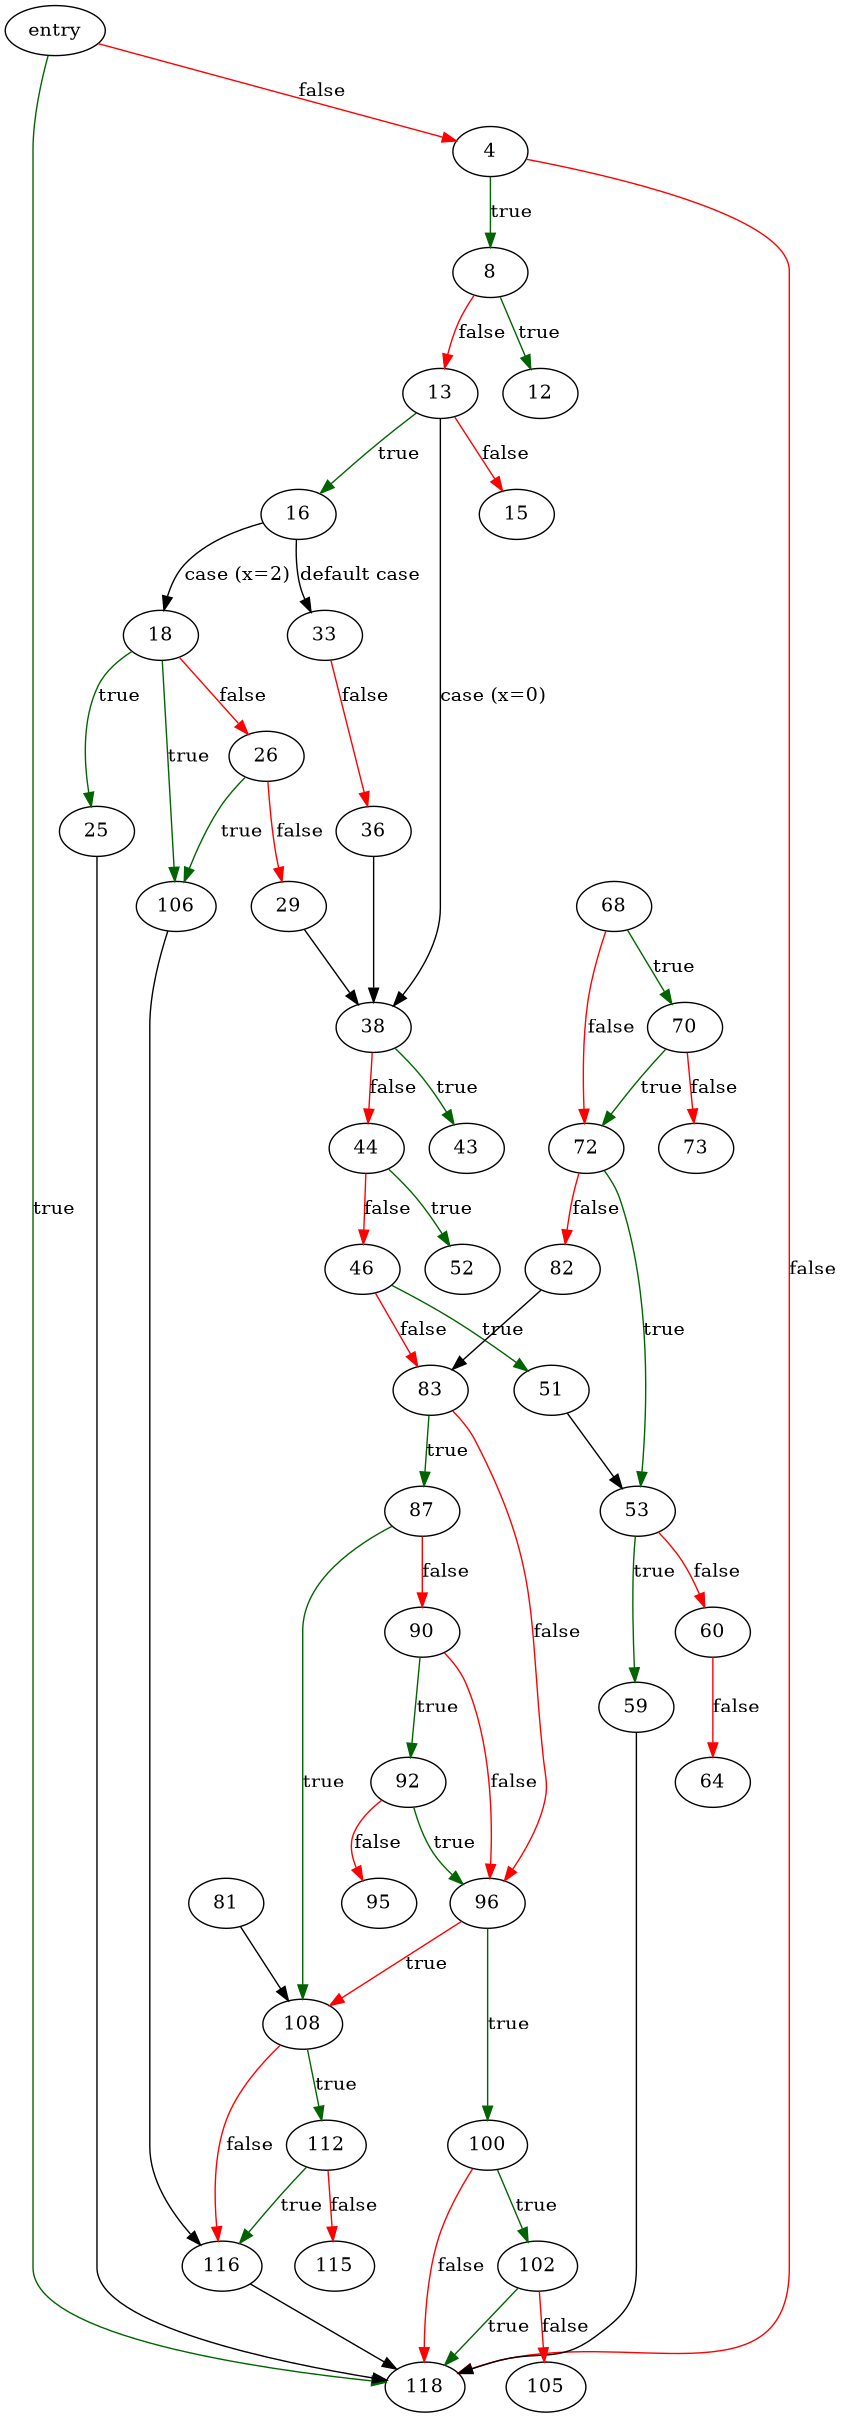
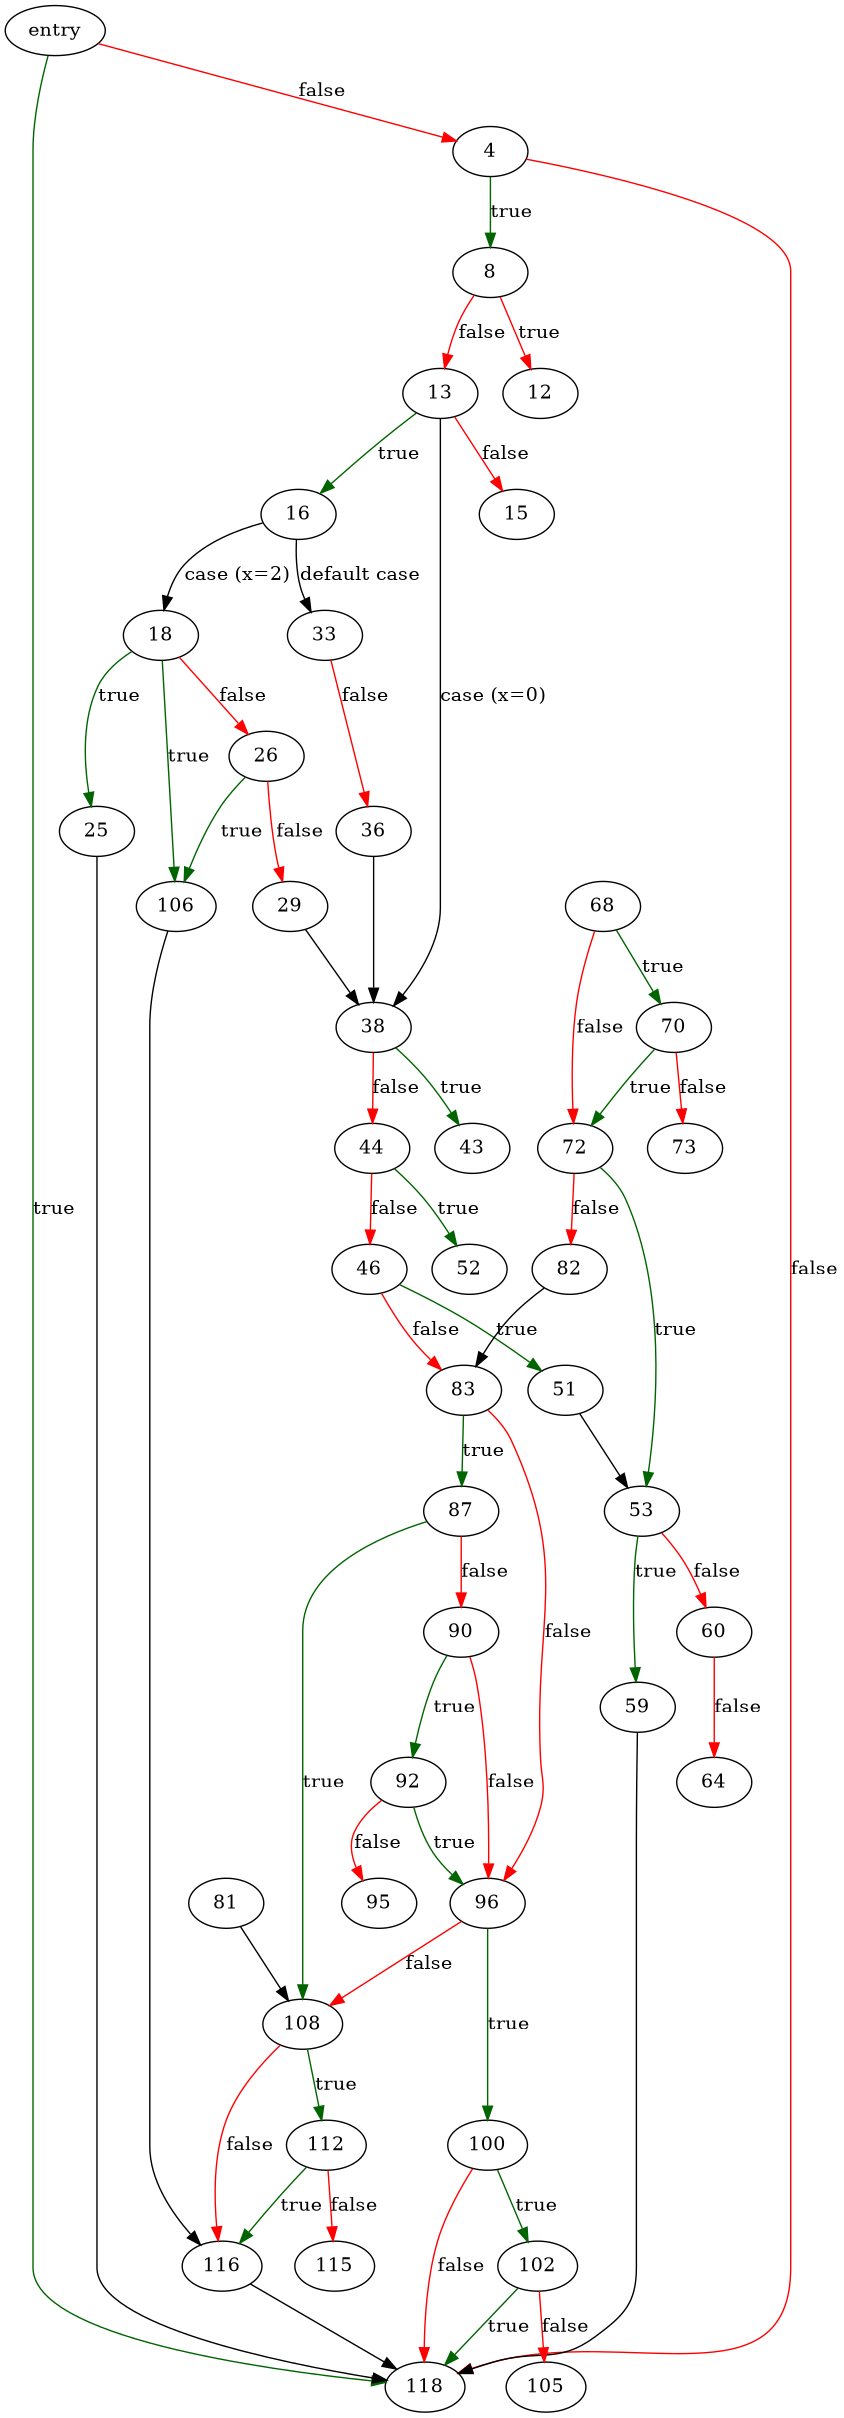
edge "8" -> "12": color darkgreen -> red
edge "96" -> "108": label "true" -> "false"
